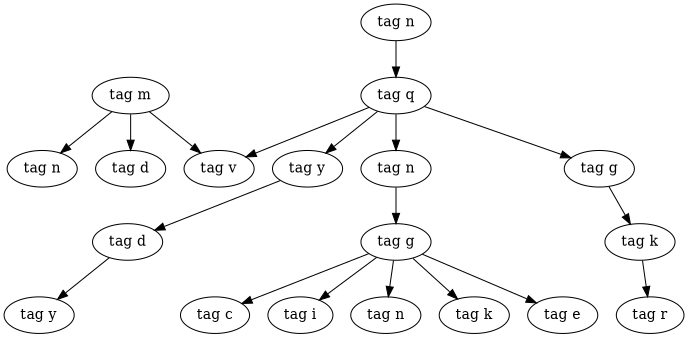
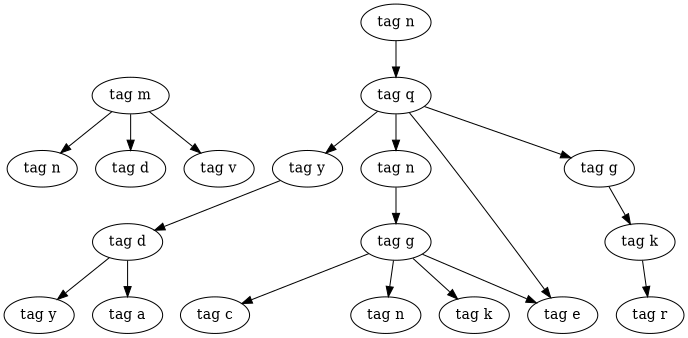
edge "tag q" -> "tag v": now "tag q" -> "tag e"
node "tag a": added
node "tag i": removed
